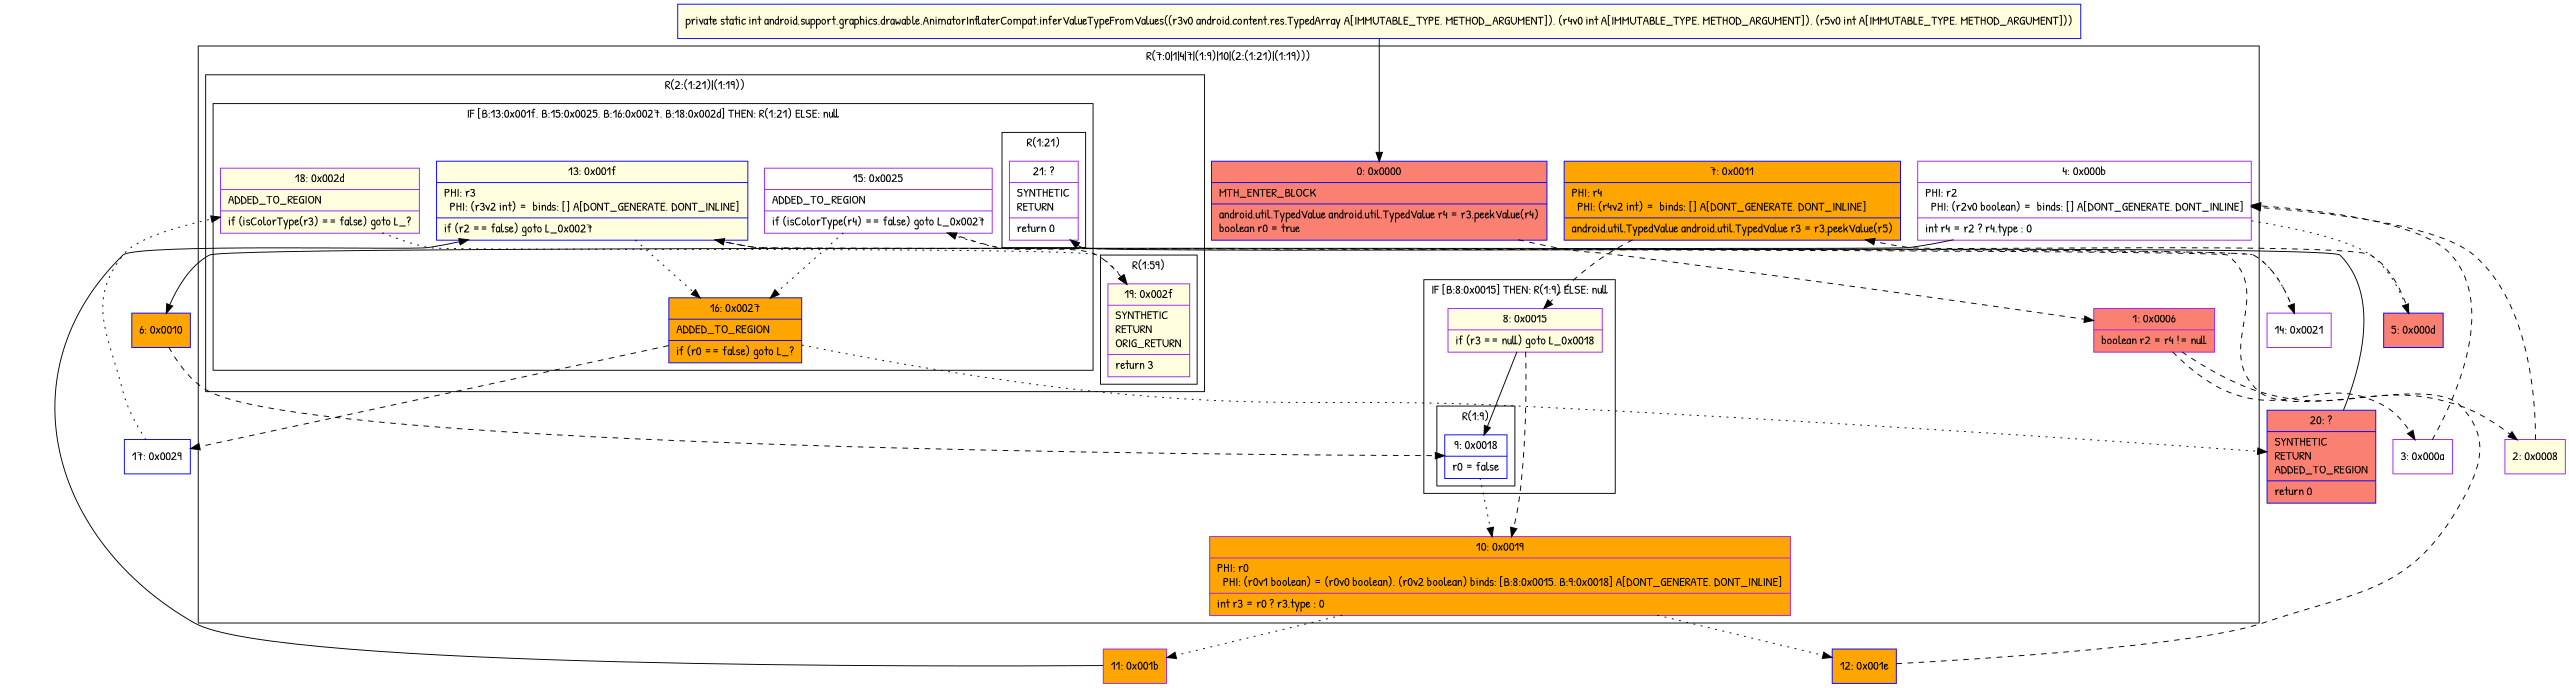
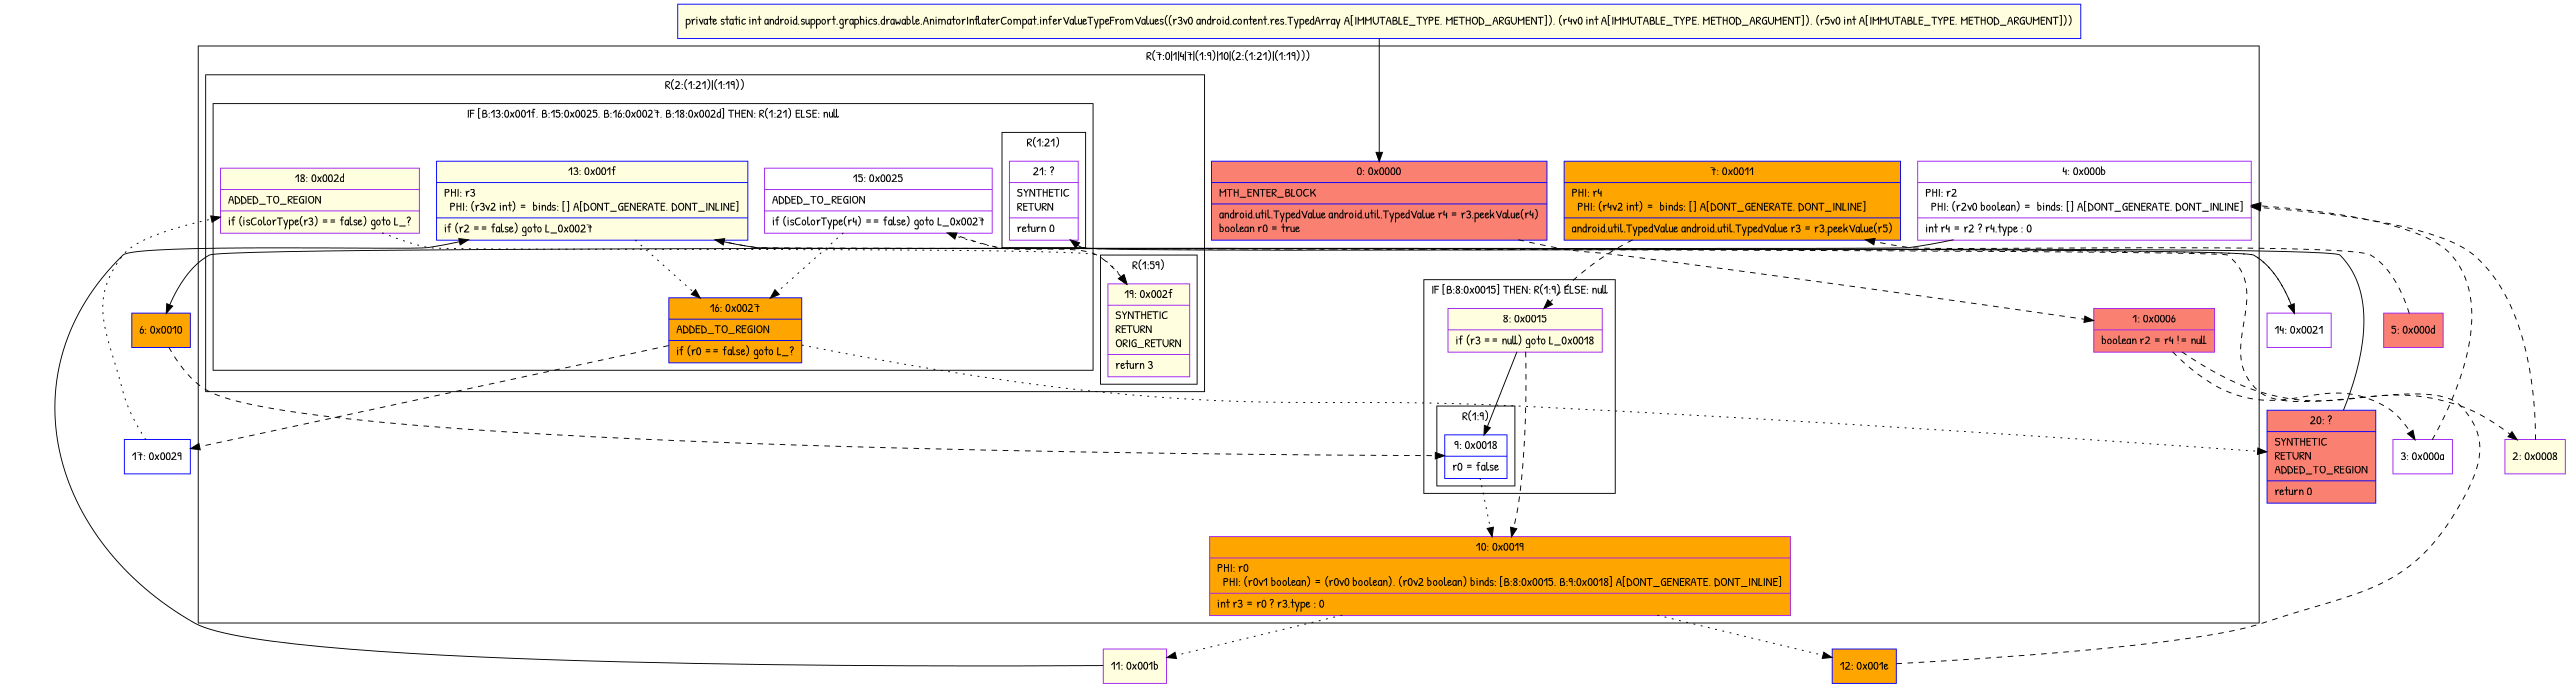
edge "4: 0x000b" -> "5: 0x000d": removed
edge "13: 0x001f" -> "14: 0x0021": style dashed -> solid
node "5: 0x000d": color blue -> purple
node "11: 0x001b": fillcolor orange -> lightyellow
